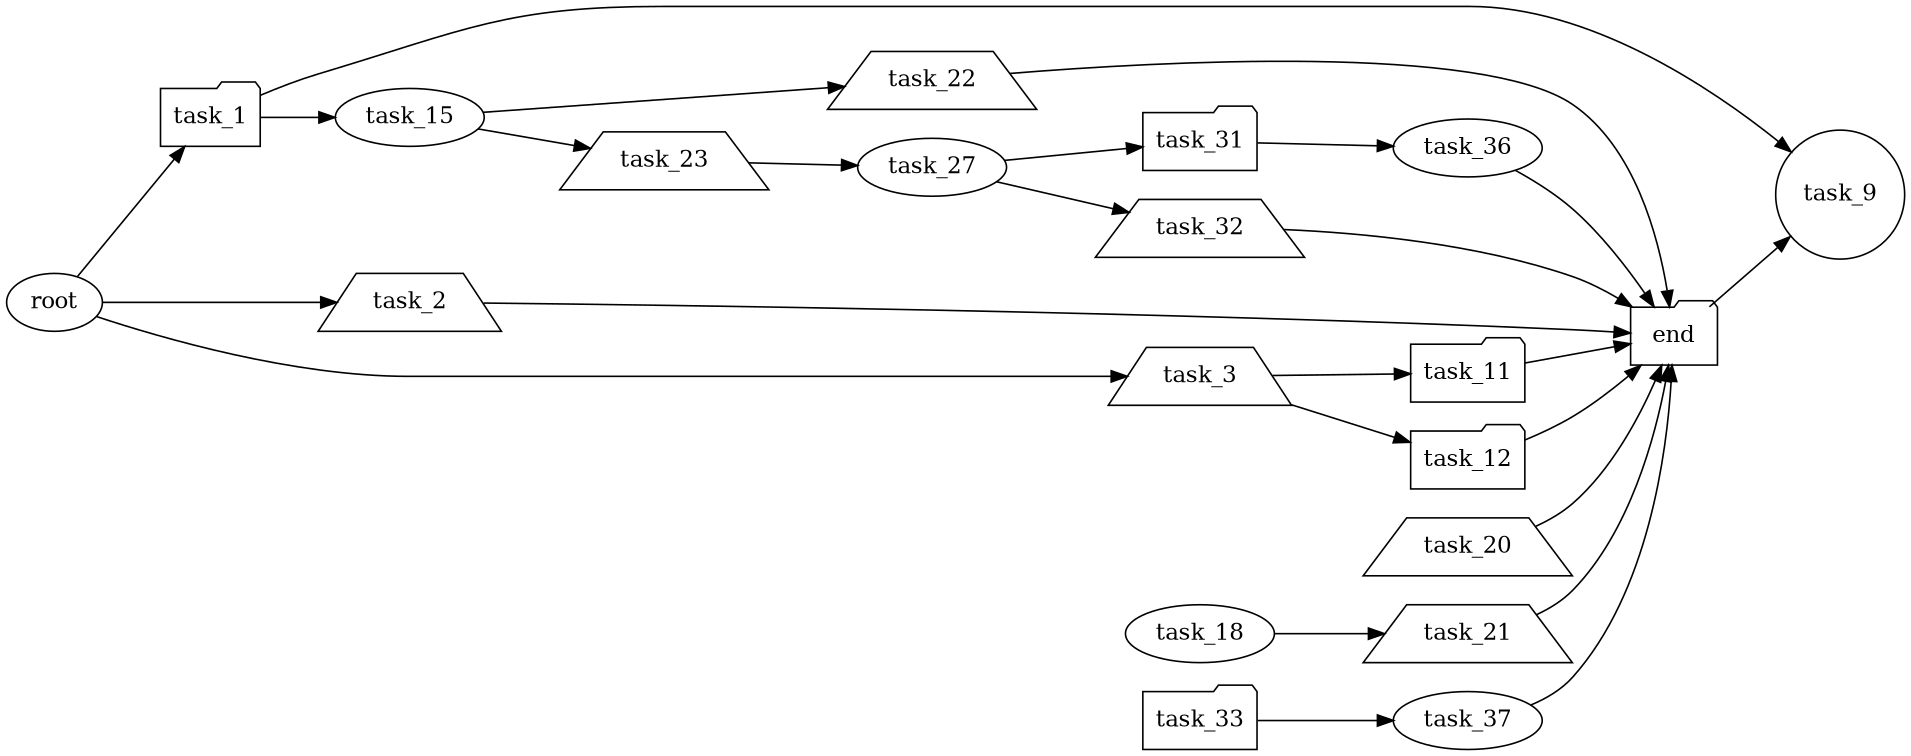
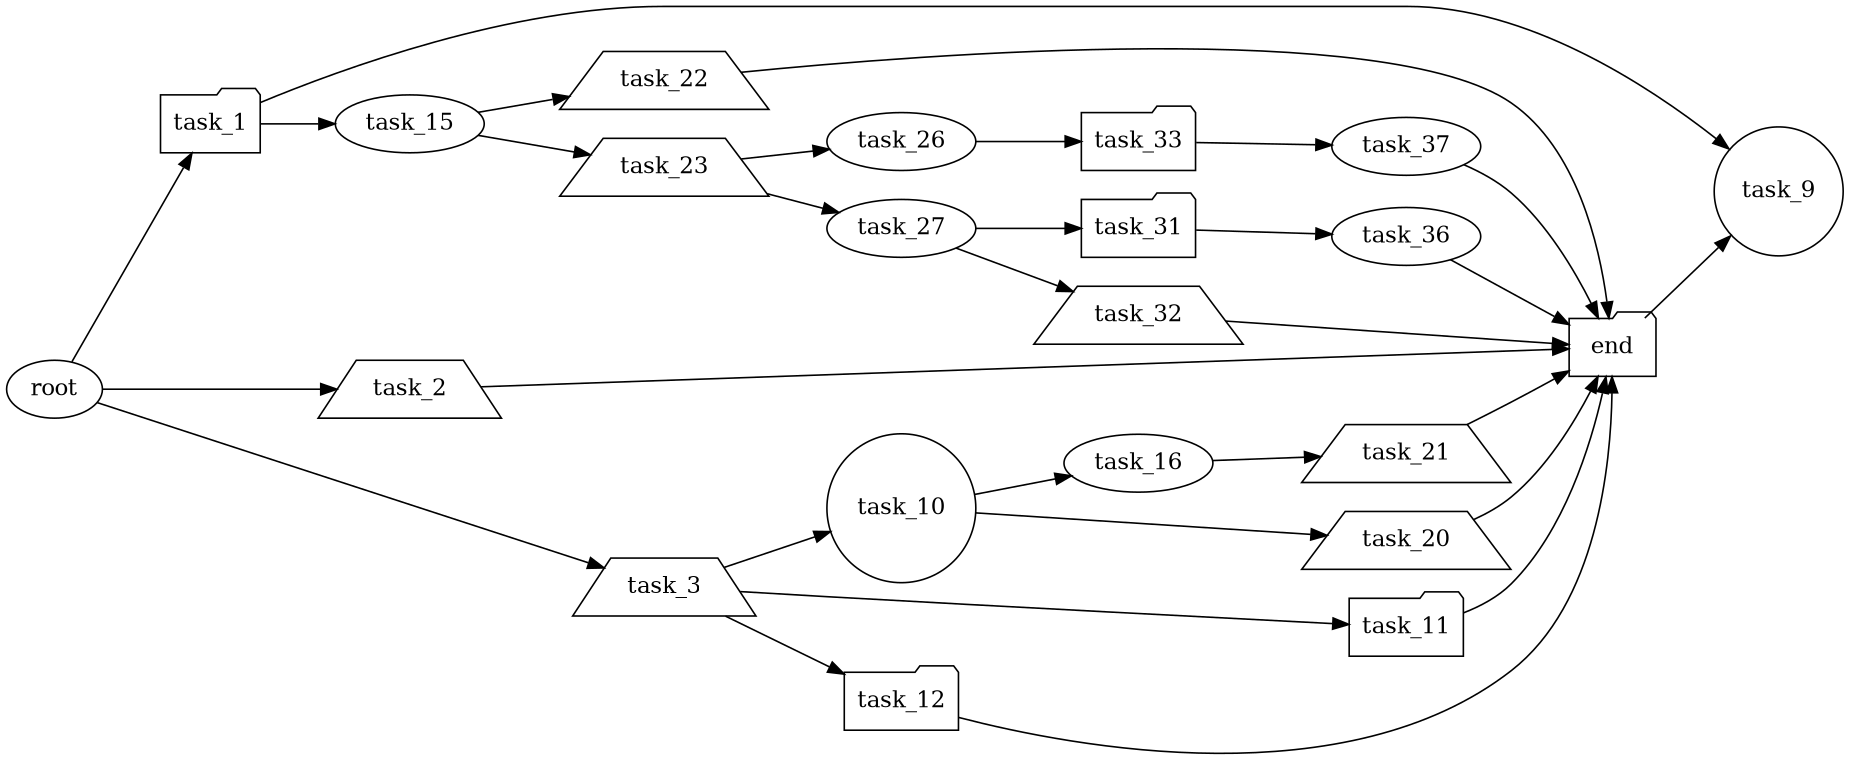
node "task_26": added
node "task_10": added
node "task_18": label "task_18" -> "task_16"
